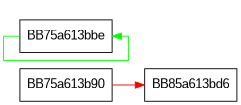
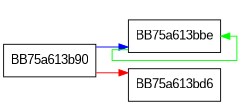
edge "BB75a613b90" -> "BB75a613bbe": added
node "BB85a613bd6": label "BB85a613bd6" -> "BB75a613bd6"
